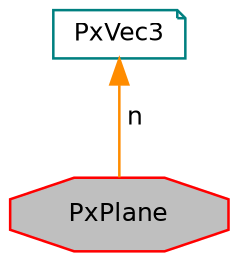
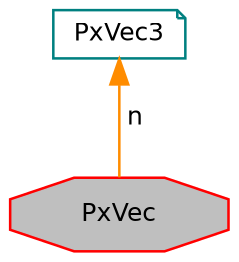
node "PxPlane": label "PxPlane" -> "PxVec"
